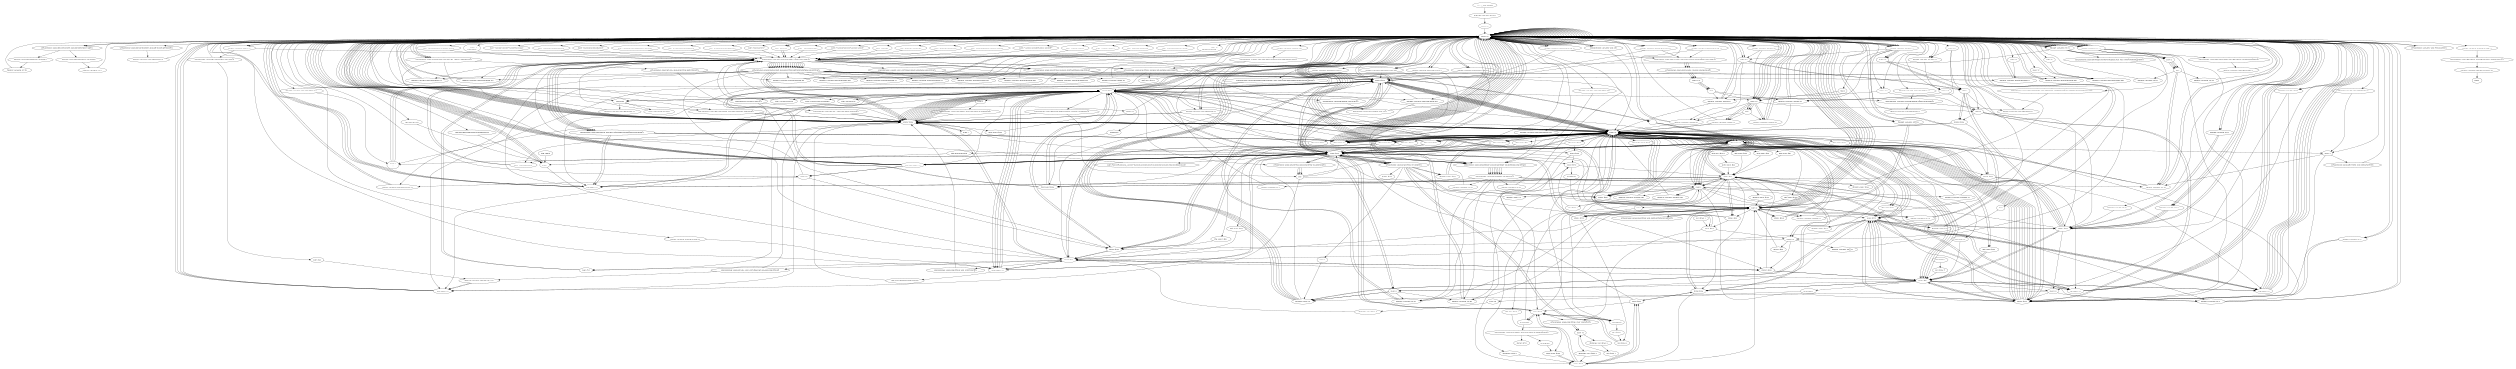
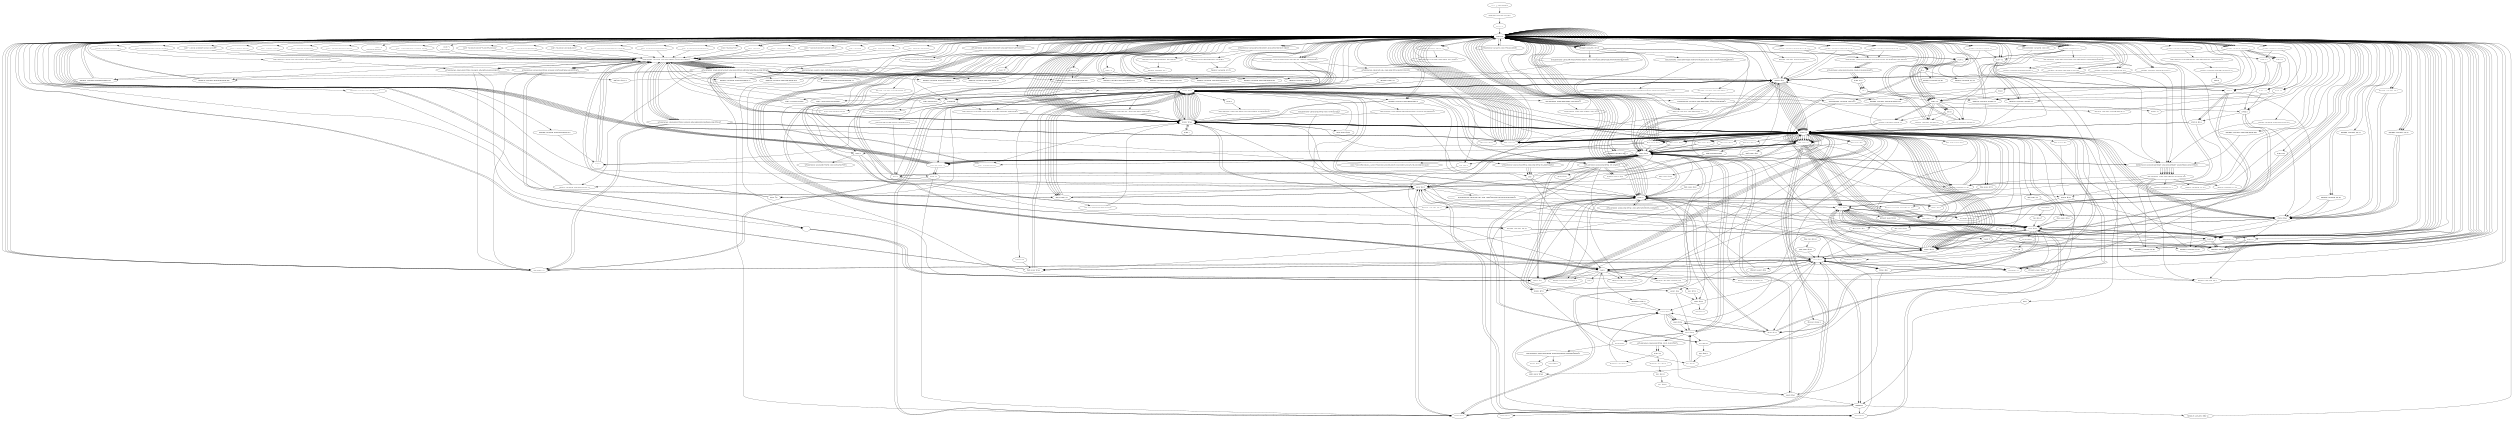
edge "push 2.0" -> "fieldget <AnLens: double O>": reversed
edge "load.r r0" -> "new Lware": added
edge "push 1" -> "ifcmplt.i load.r r0": removed
edge "virtualinvoke <java.awt.Component: void hide()>" -> "push null": now "load.r r0" -> "push null"
edge "push 0" -> "fieldput <AnLens: boolean x>": added
edge "load.r $r72" -> "ifnull load.r r0": now "load.r $r72" -> "new Lware"
edge "load.r $i22" -> "specialinvoke <java.lang.String: void <init>(char[])>": reversed
edge "inc.i $i22 1" -> "push 43": now "inc.i $i22 1" -> "inc.i $r69 1"
